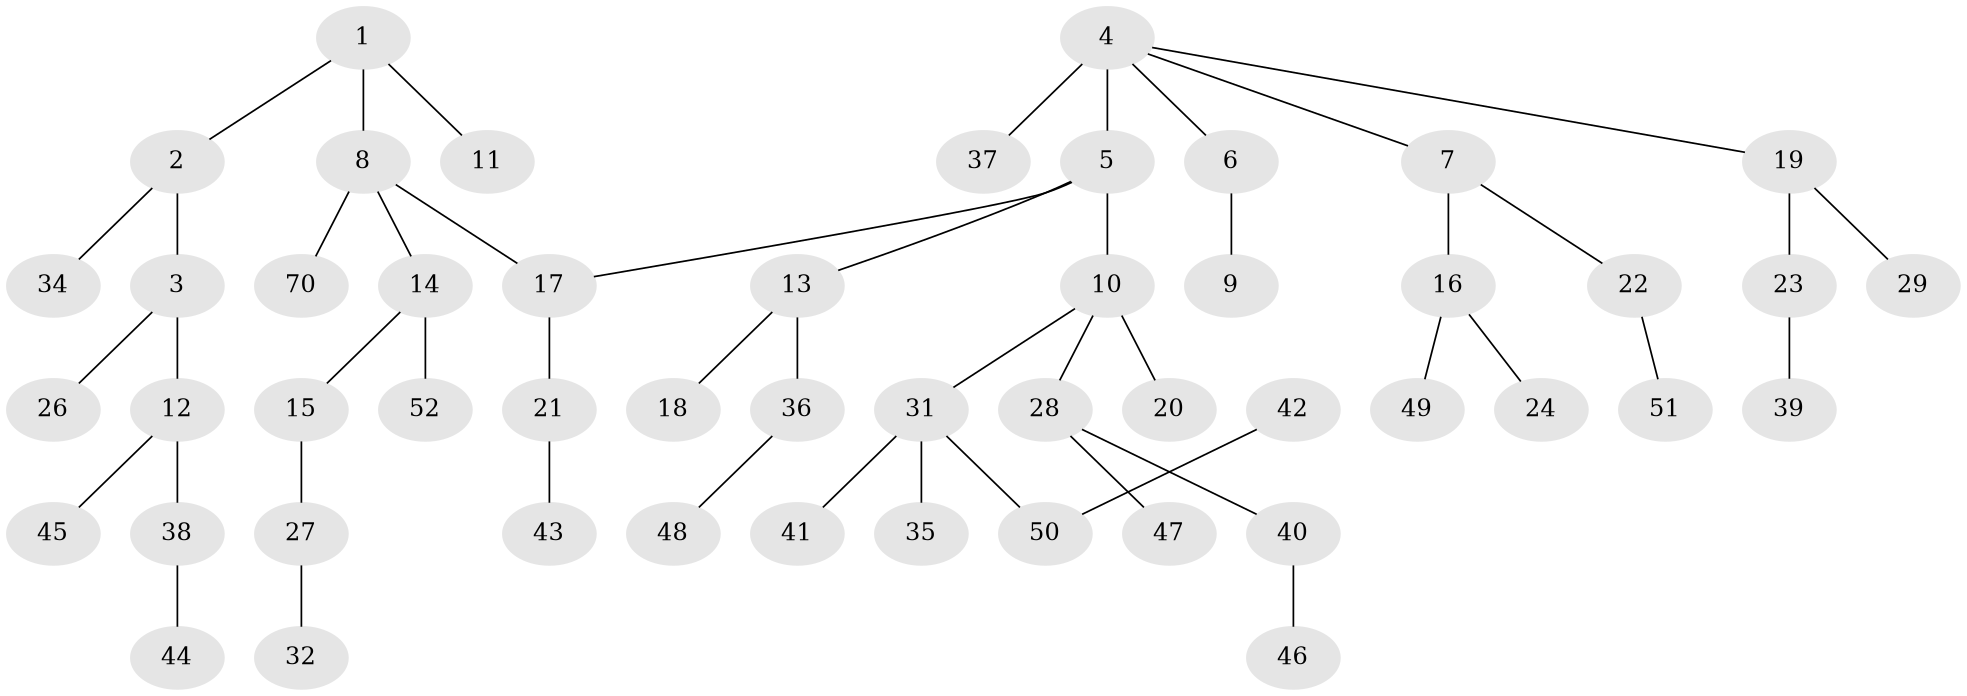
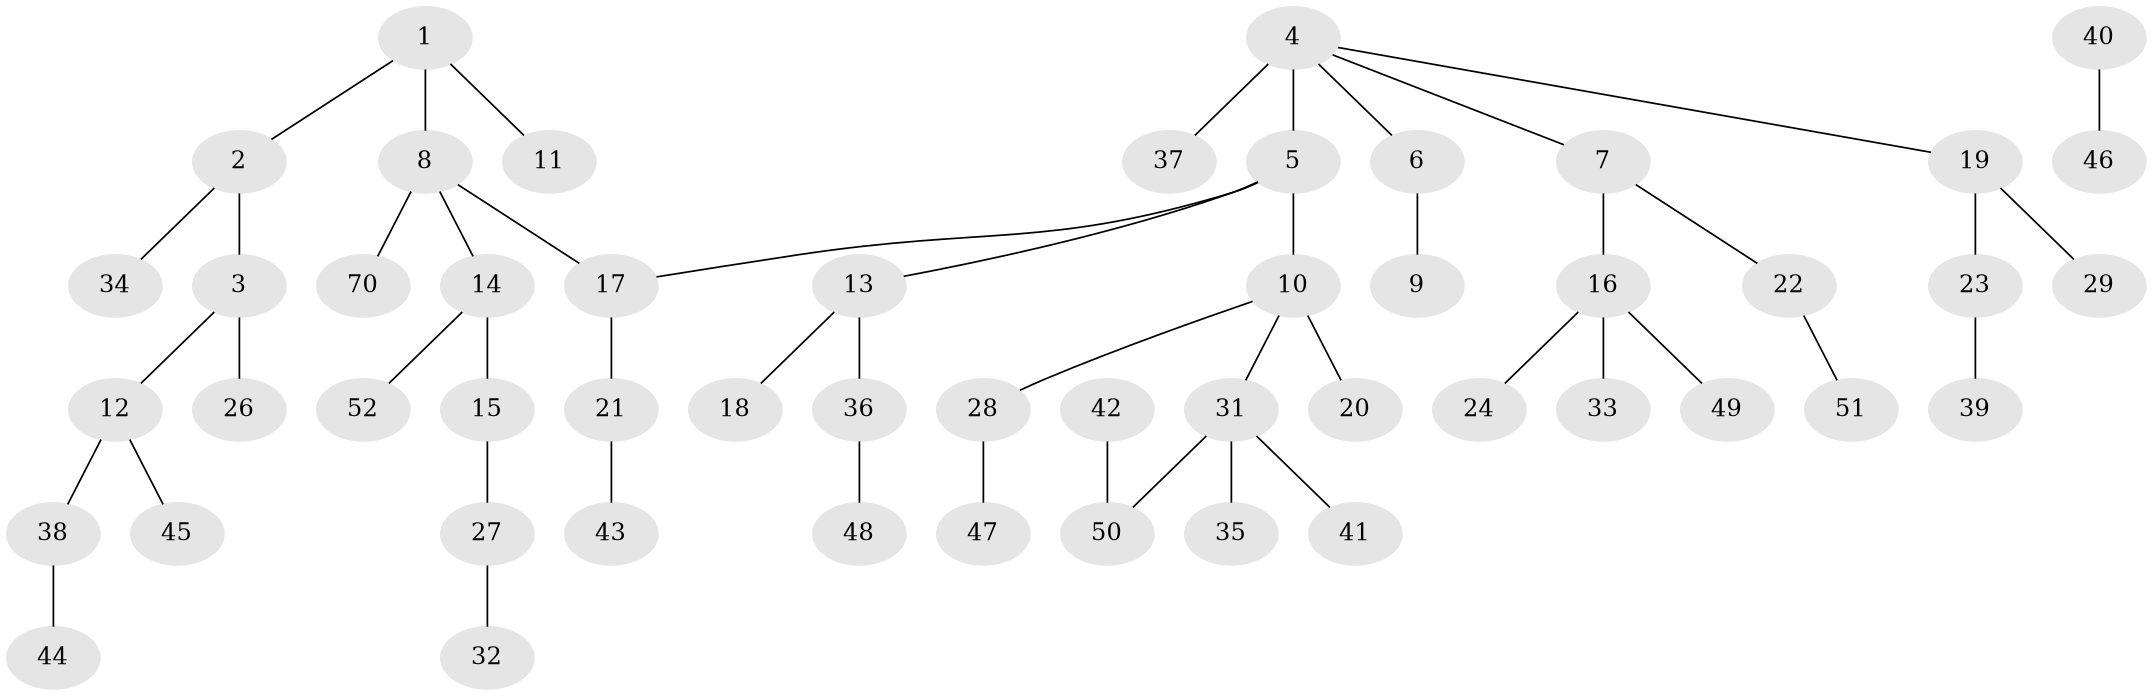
node "33": added
edge "28" -- "40": removed
